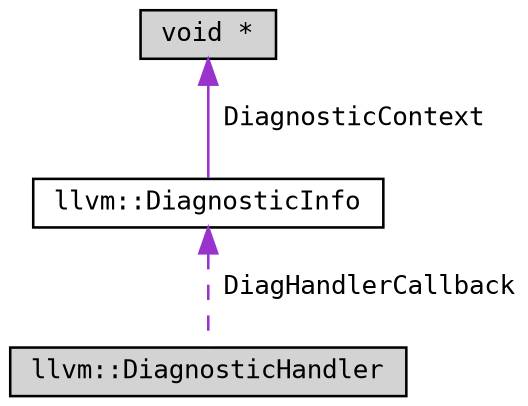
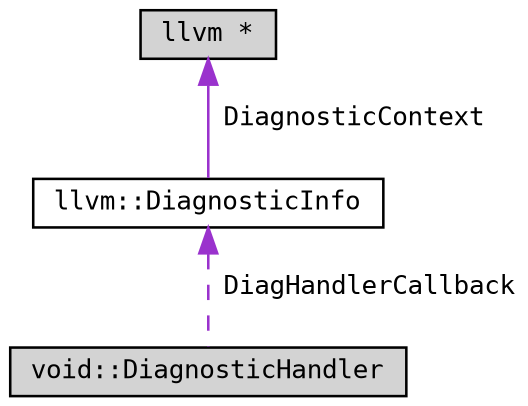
node "void *": label "void *" -> "llvm *"
node "llvm::DiagnosticHandler": label "llvm::DiagnosticHandler" -> "void::DiagnosticHandler"
